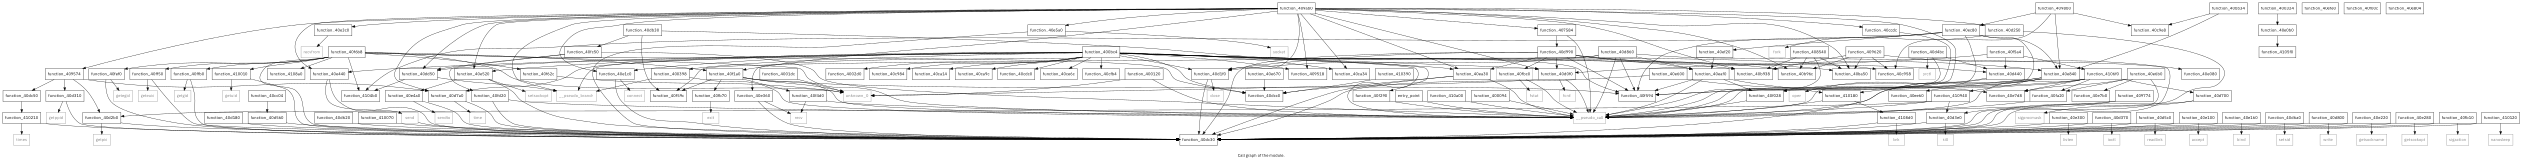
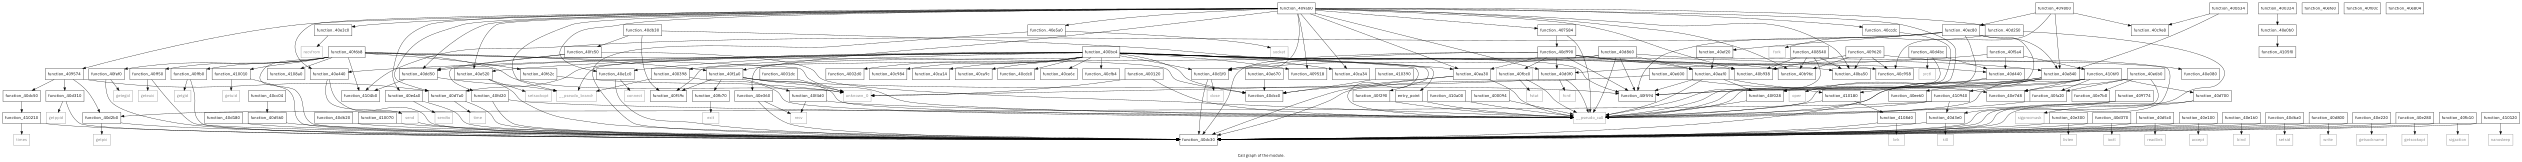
edge "function_400bc4" -> "function_40d0f0": now "function_400bc4" -> "entry_point"
edge "function_40e520" -> "function_40e4a0": now "function_409ab0" -> "function_40e4a0"
